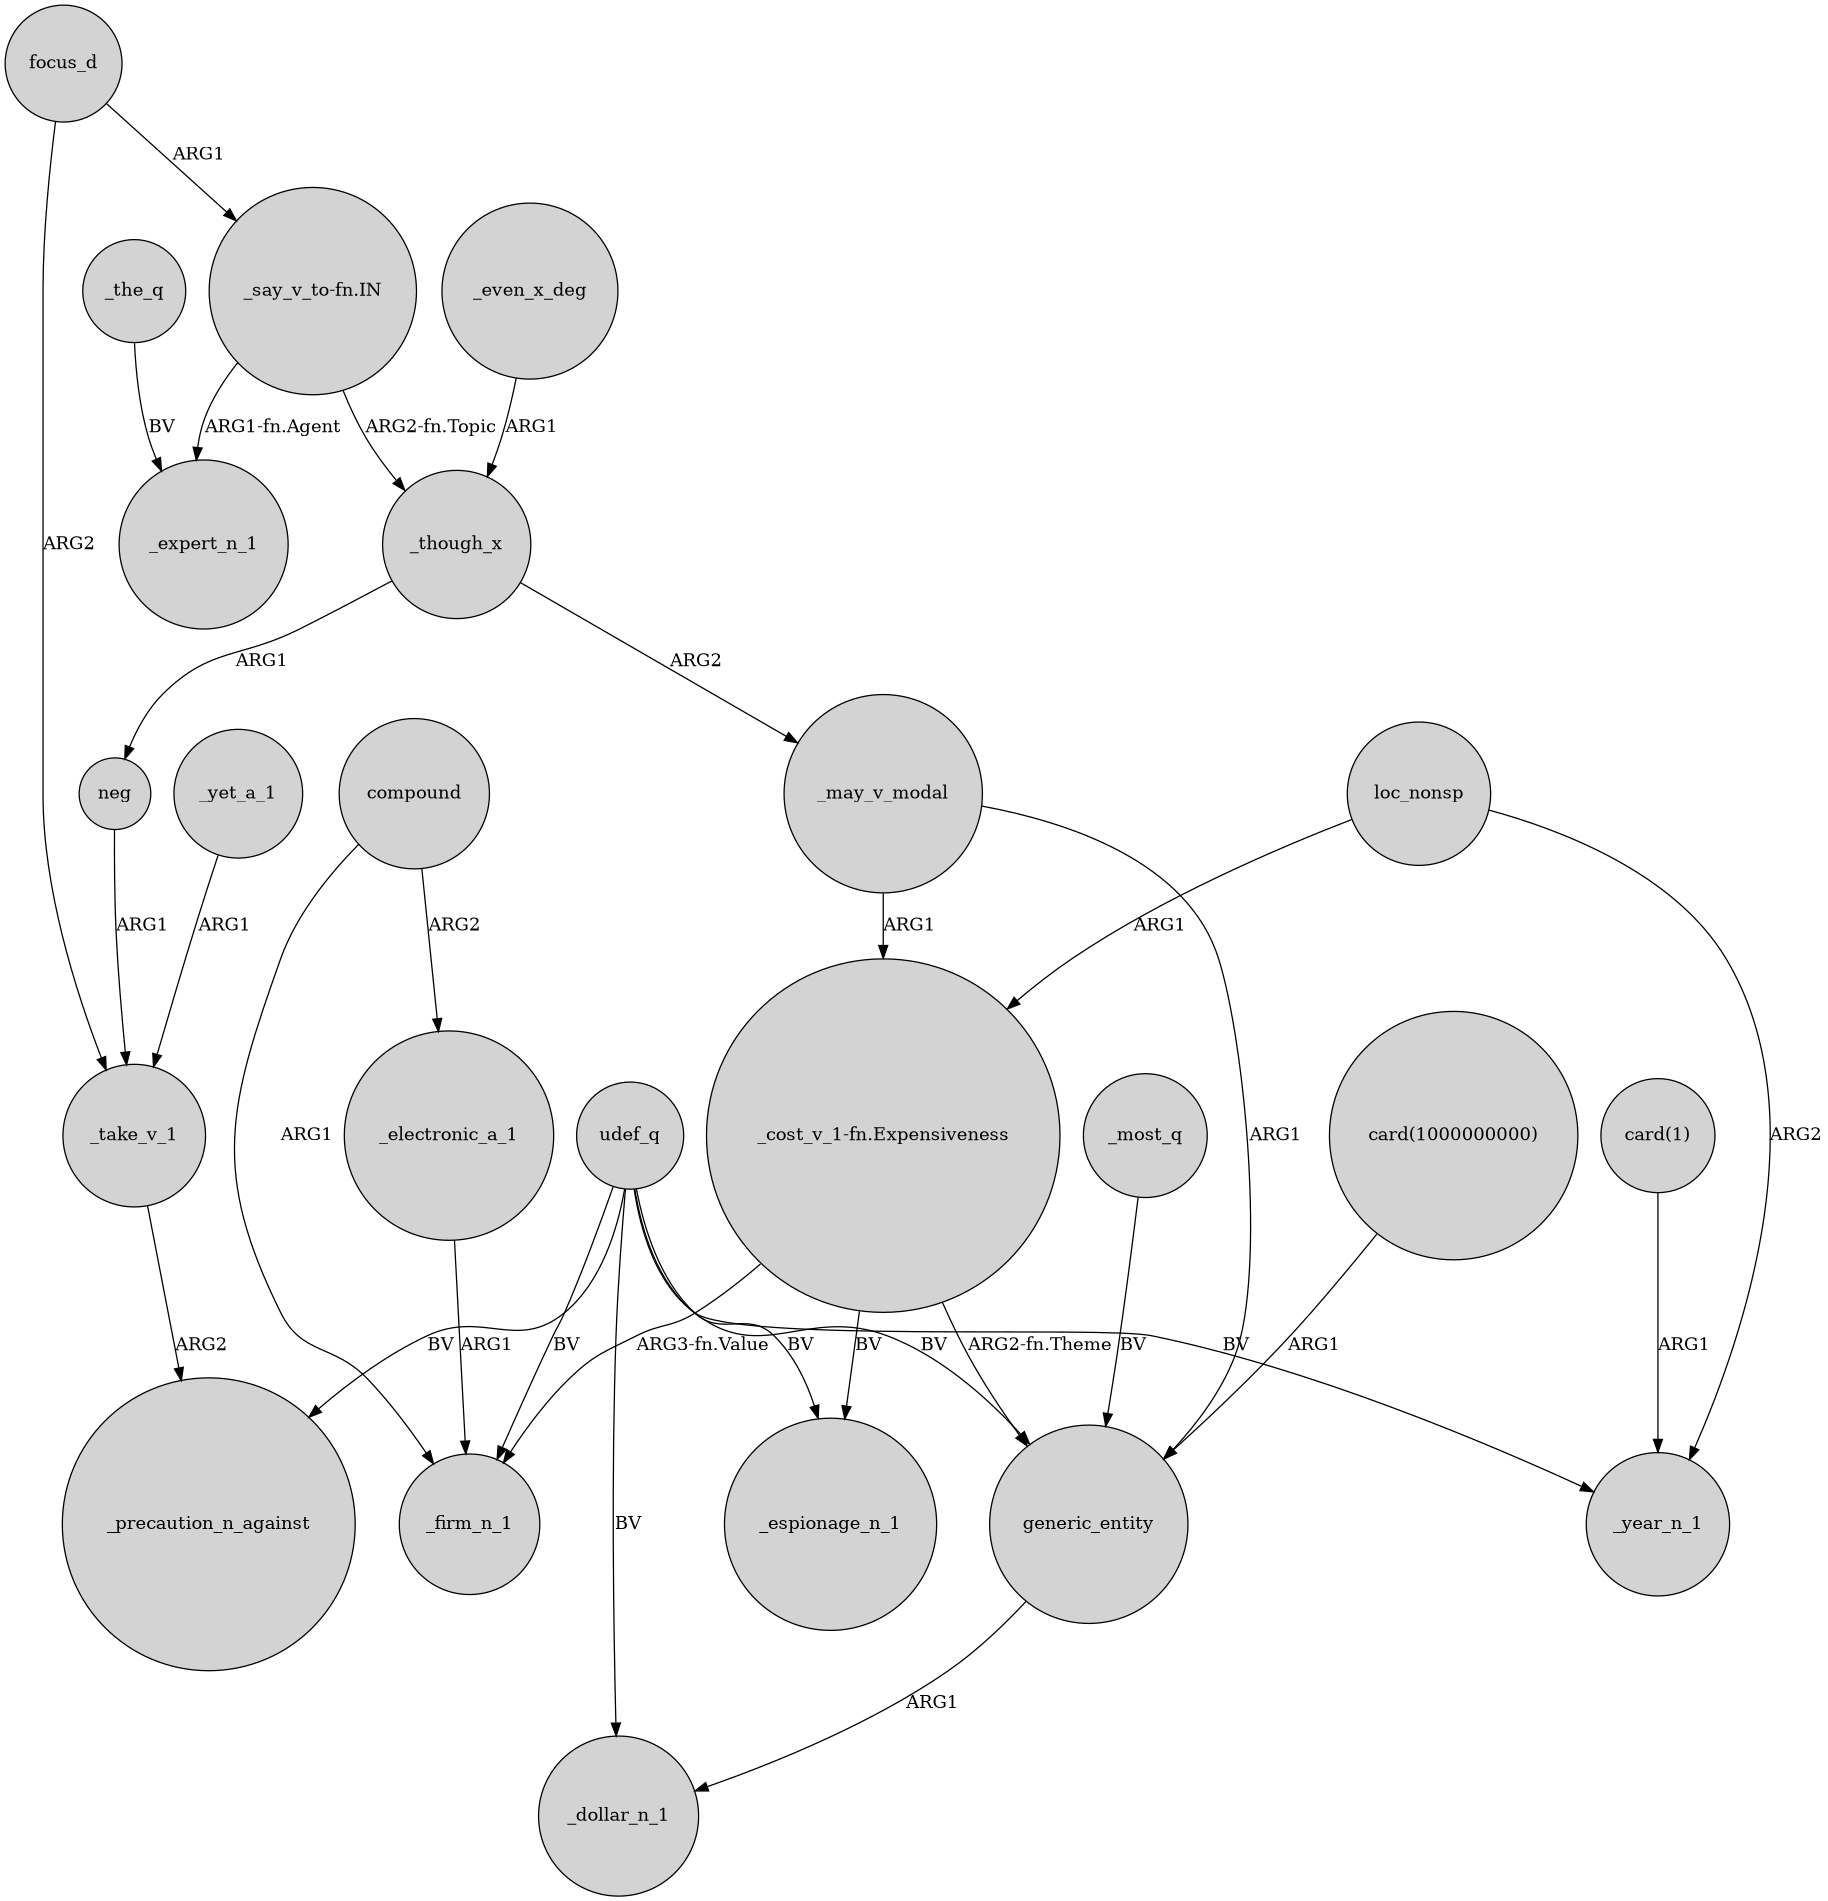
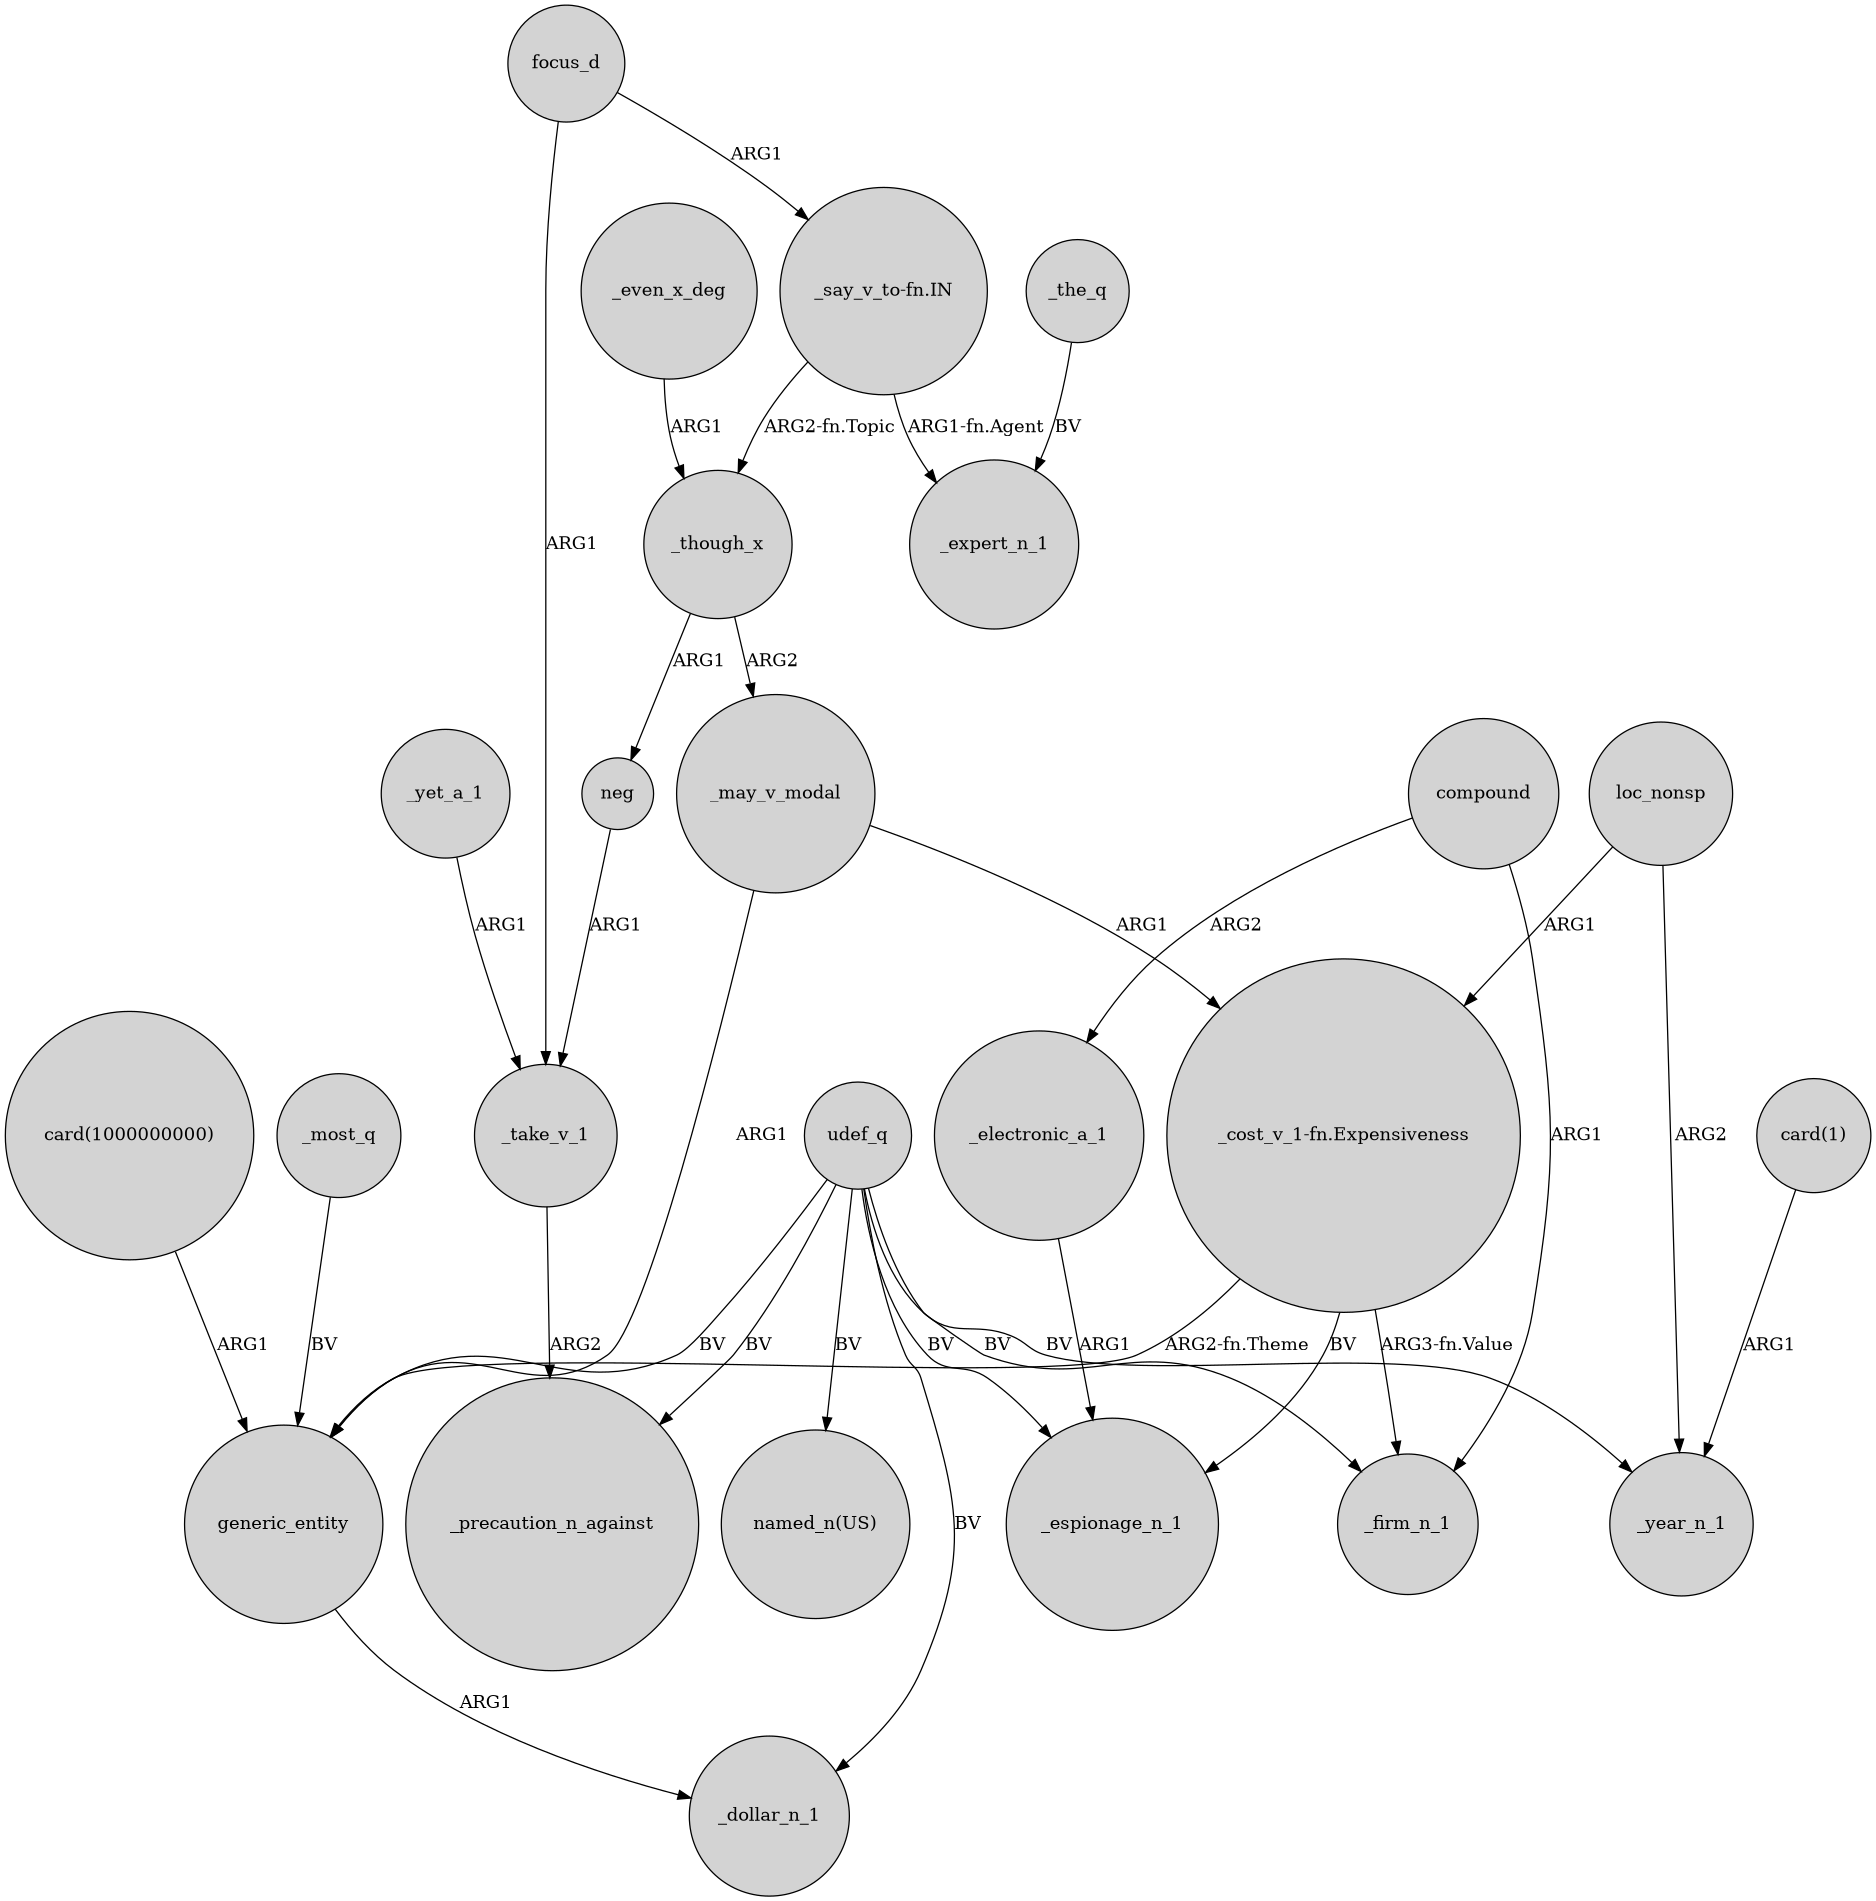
edge "focus_d" -> "_take_v_1": label "ARG2" -> "ARG1"
edge "_electronic_a_1" -> "_firm_n_1": now "_electronic_a_1" -> "_espionage_n_1"
node "named_n(US)": added
